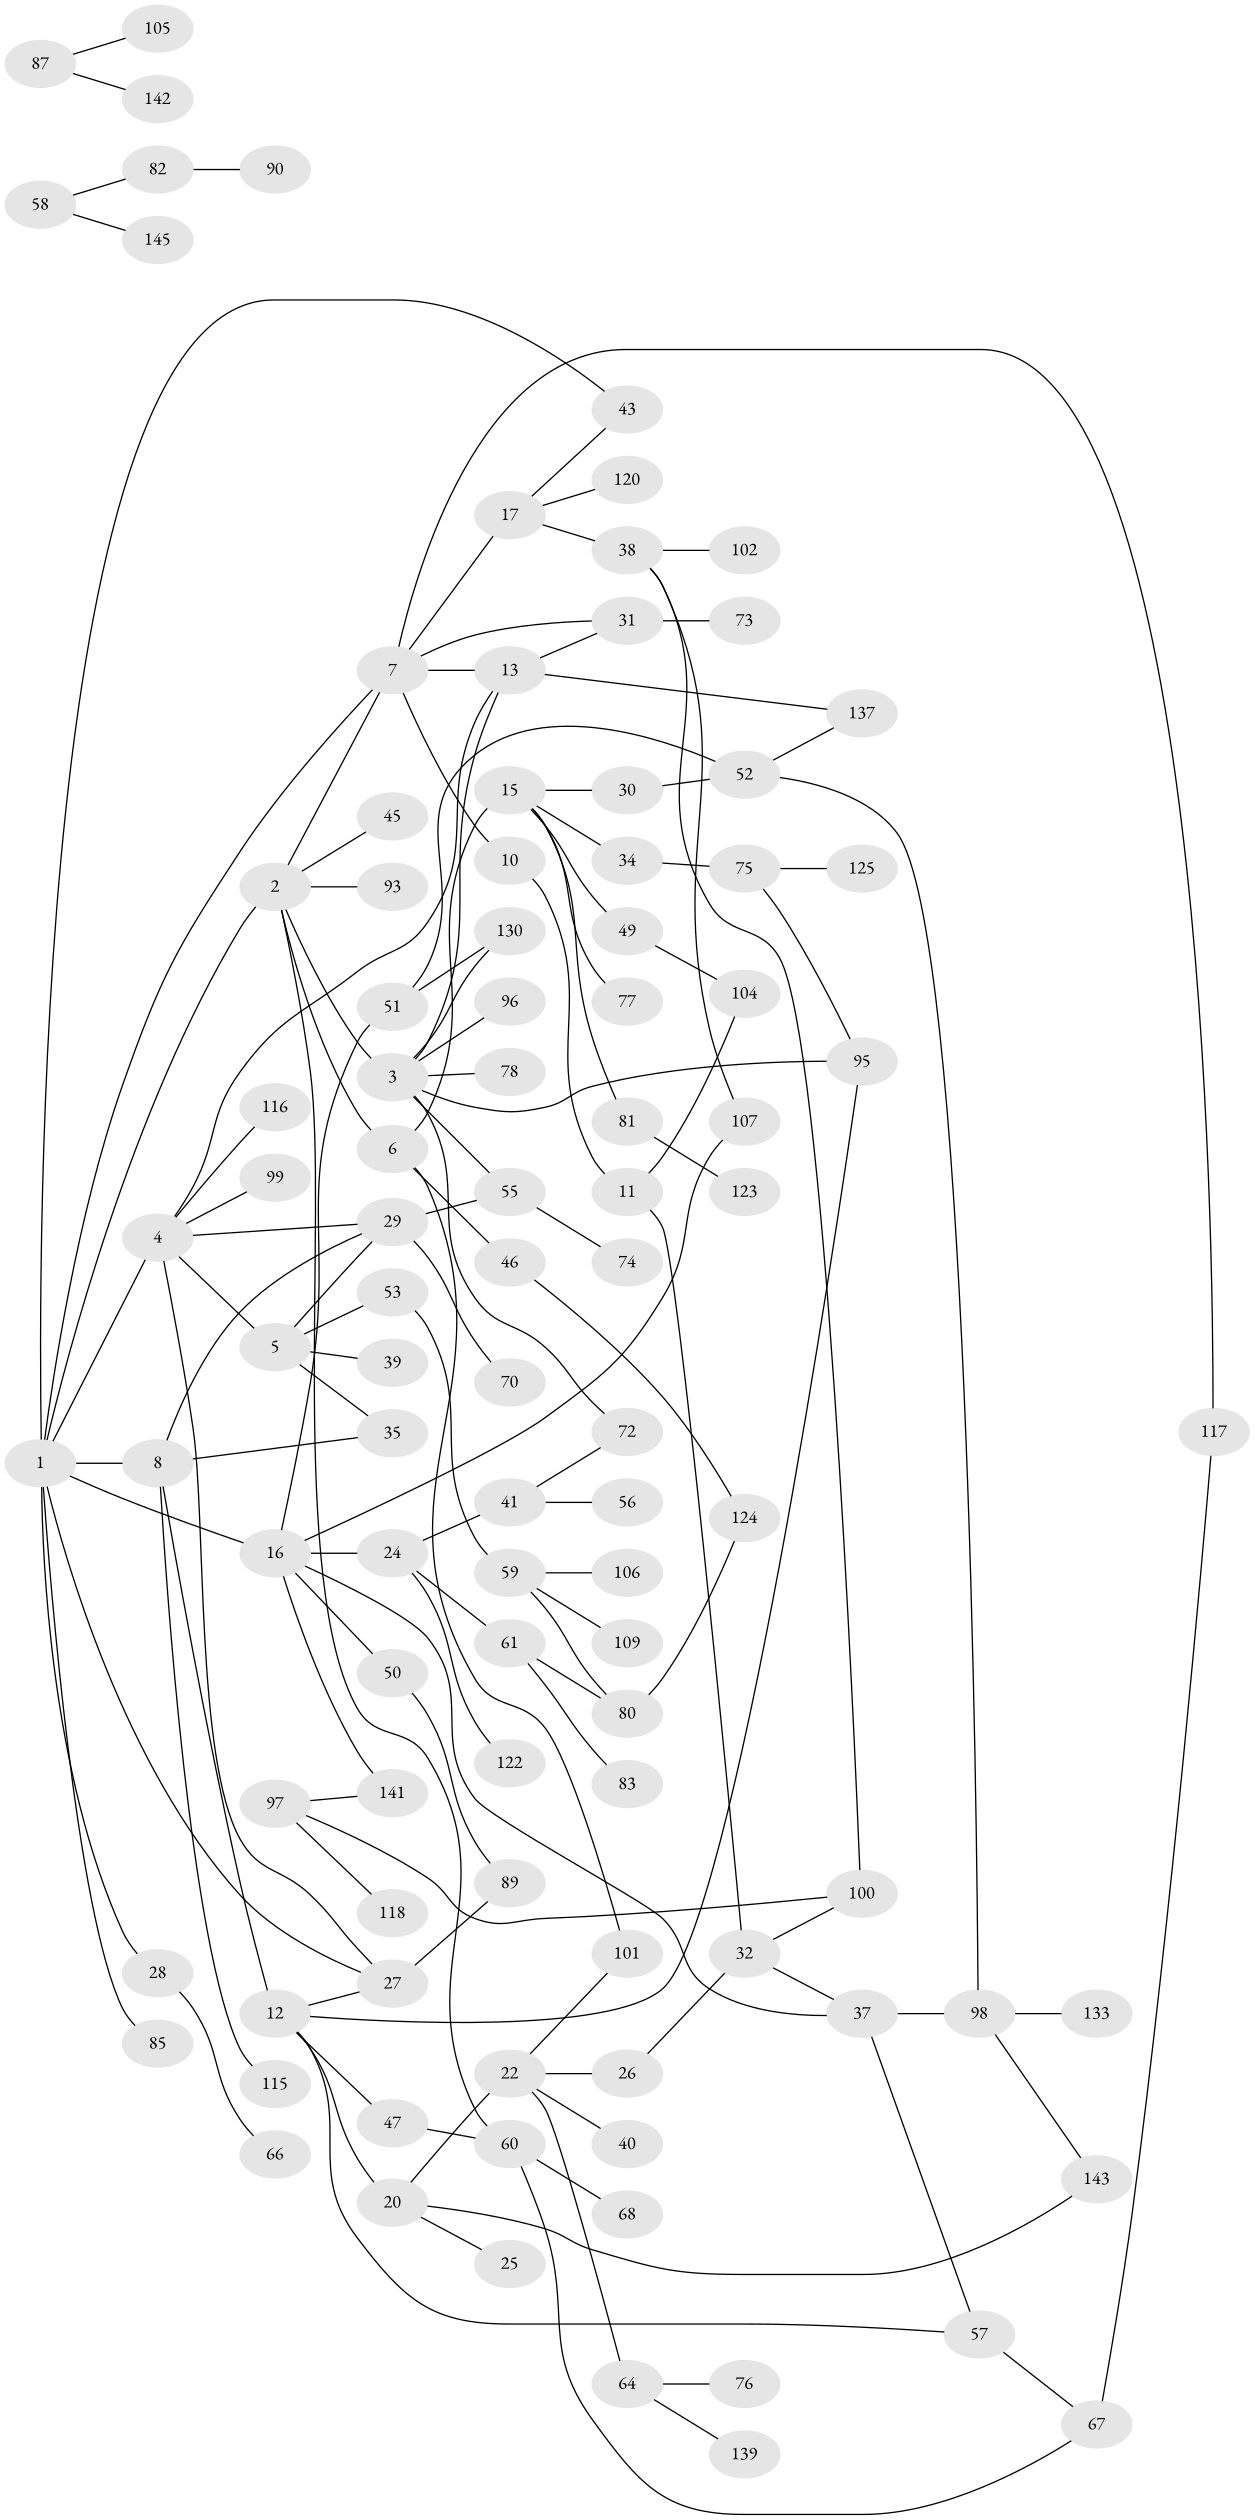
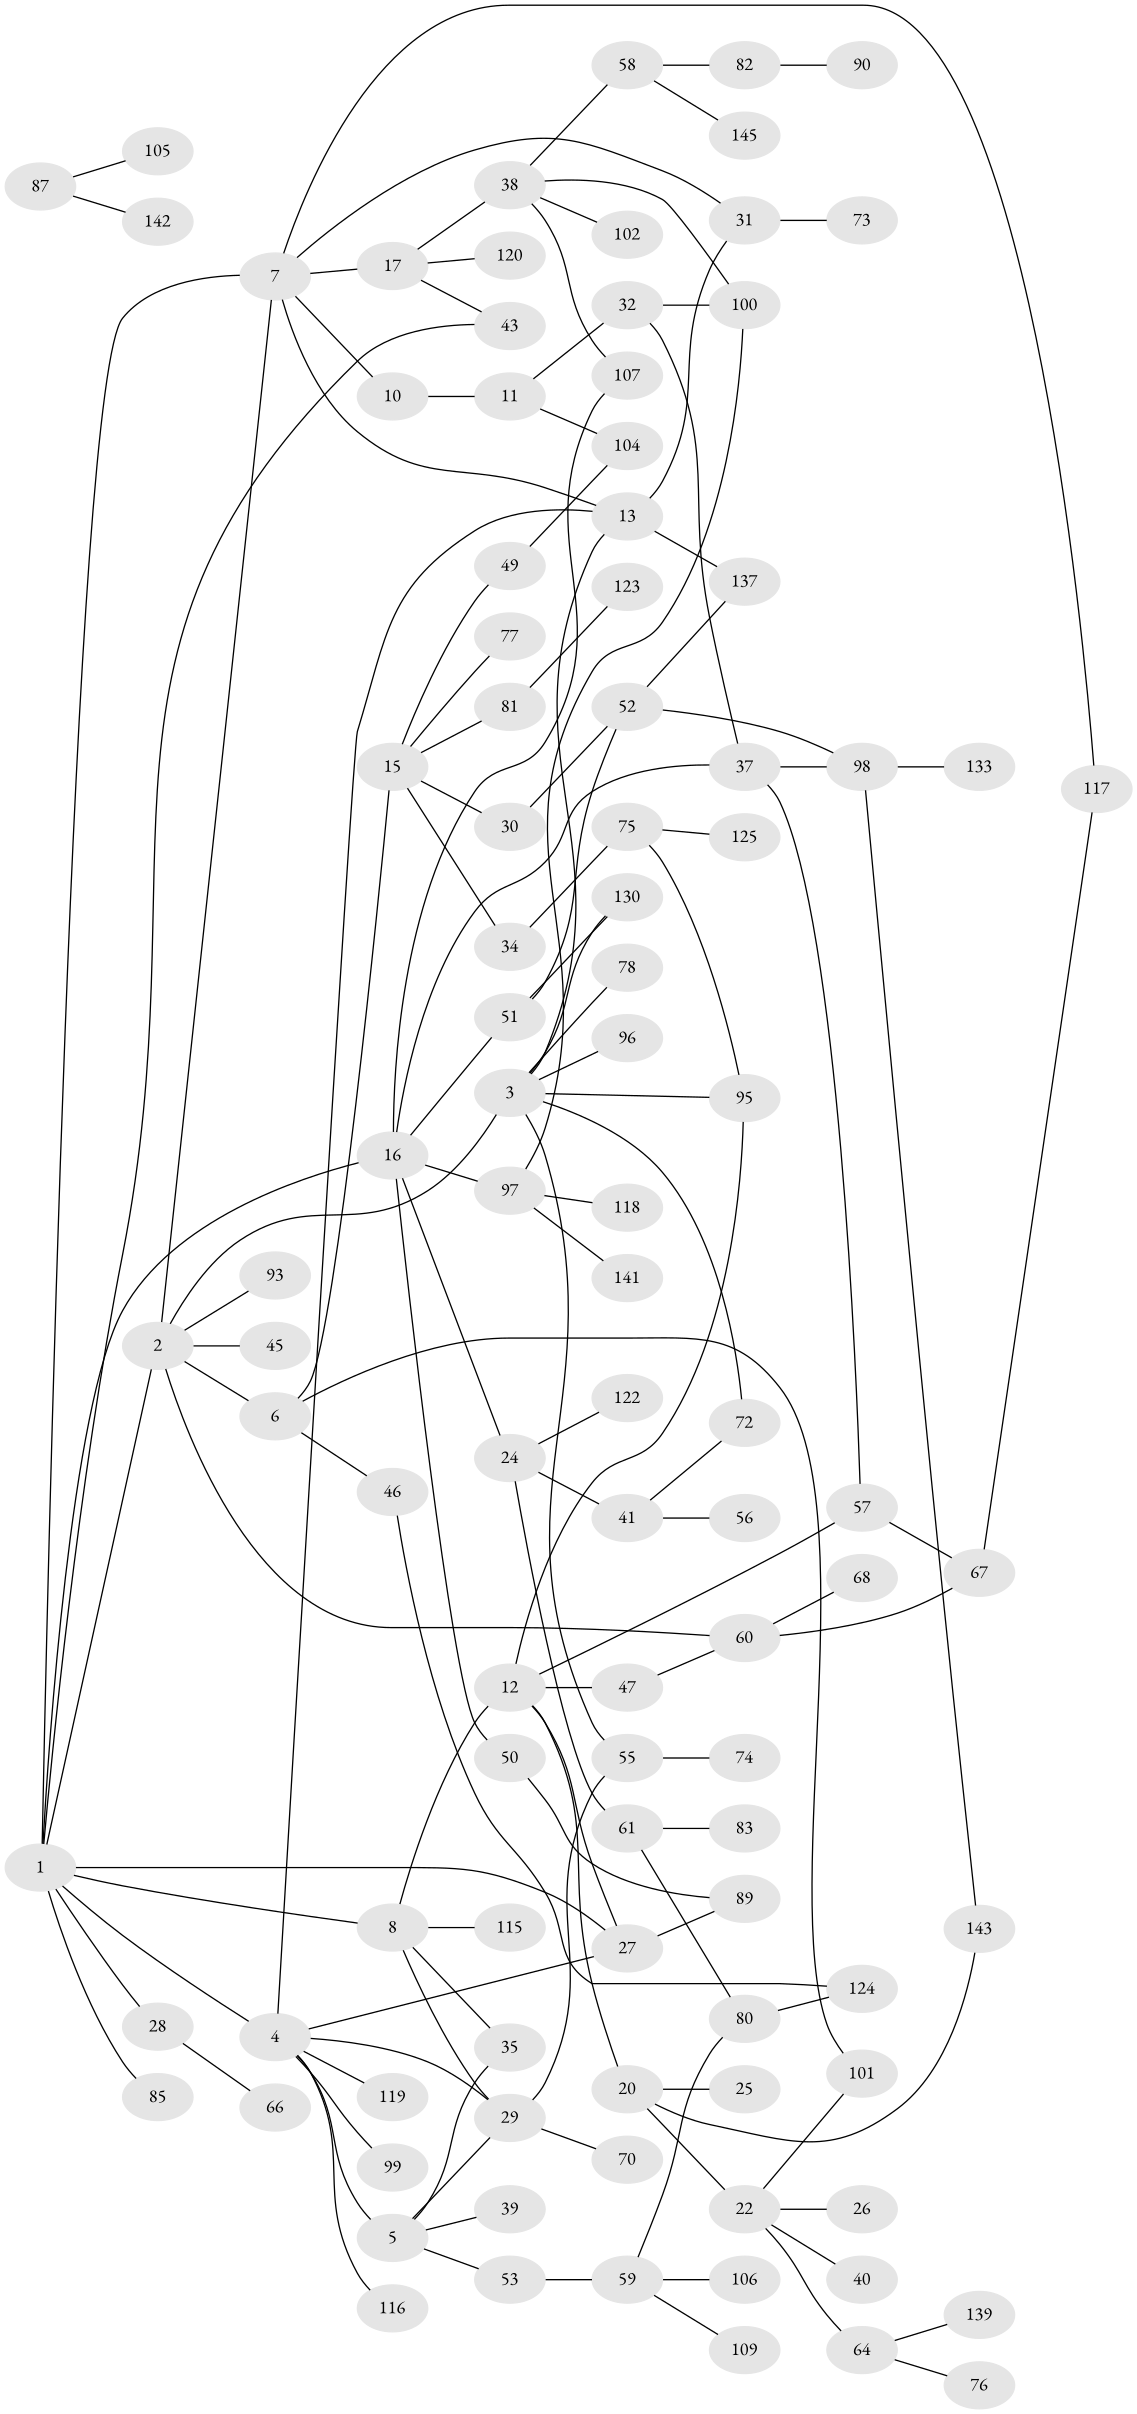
edge "58" -- "38": added
edge "16" -- "141": now "16" -- "97"
edge "32" -- "26": removed
node "119": added
